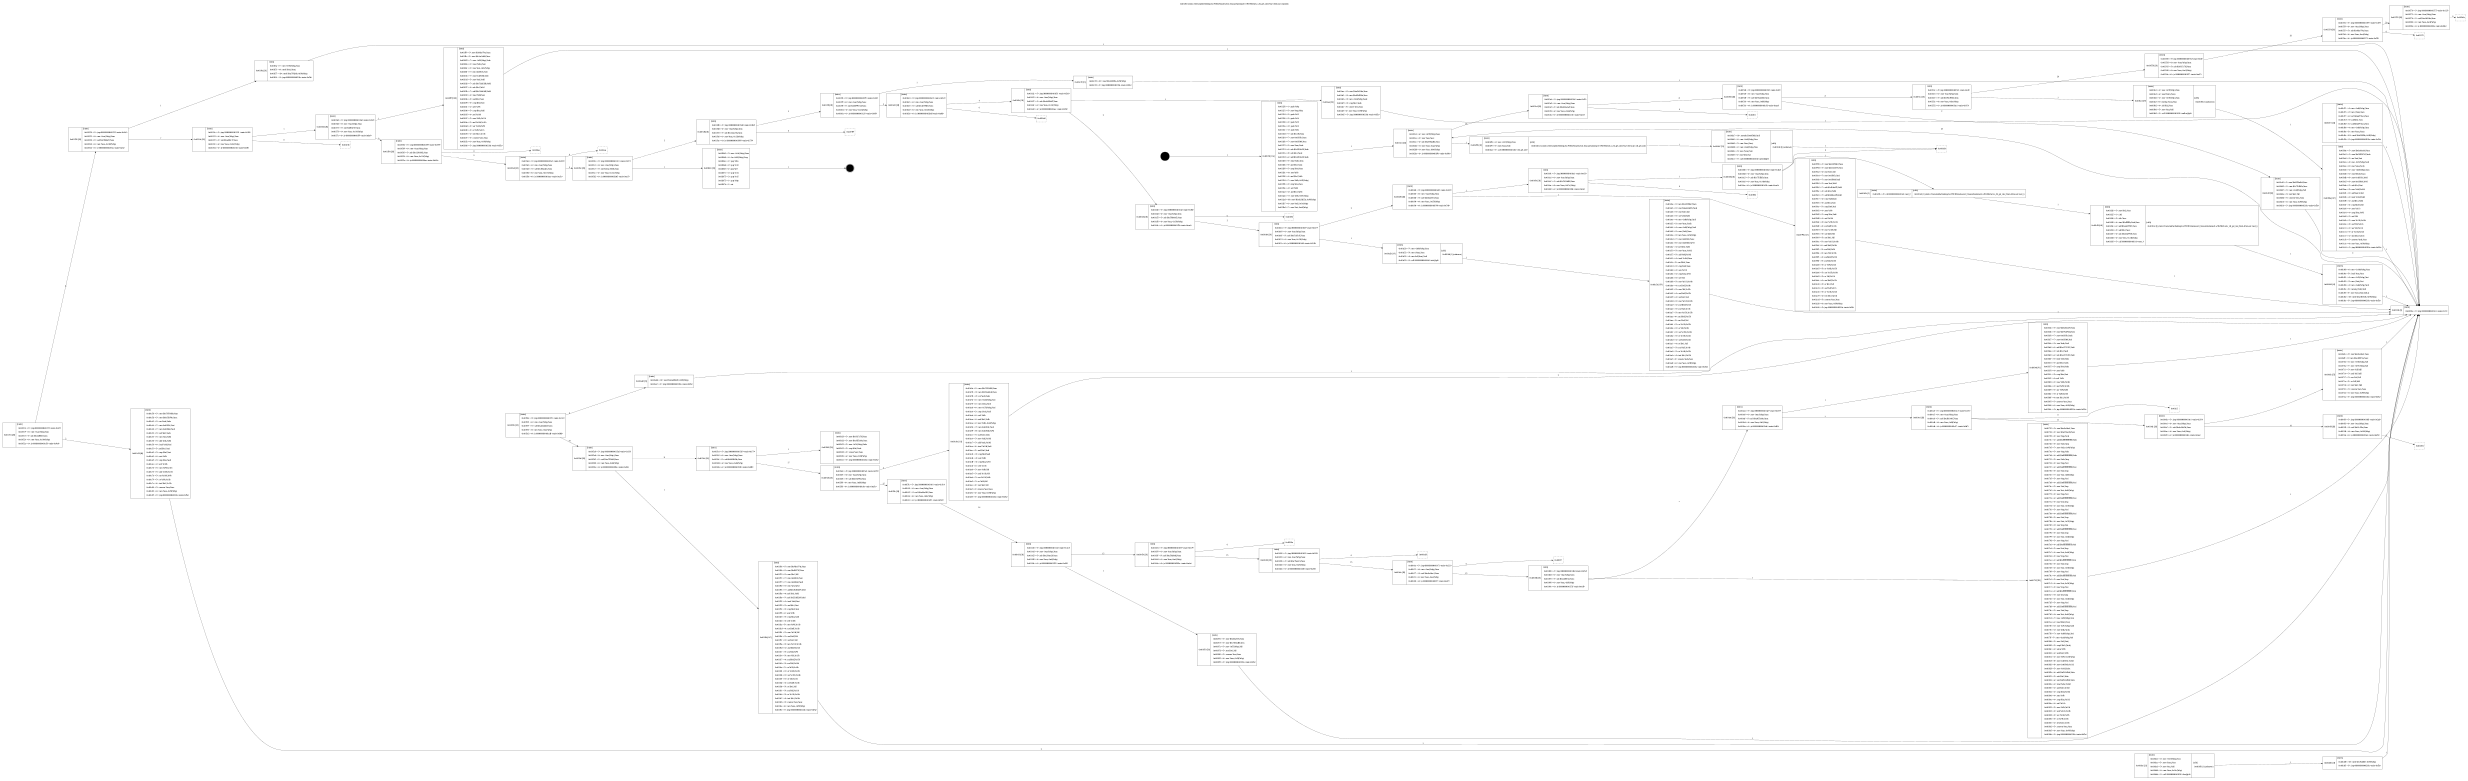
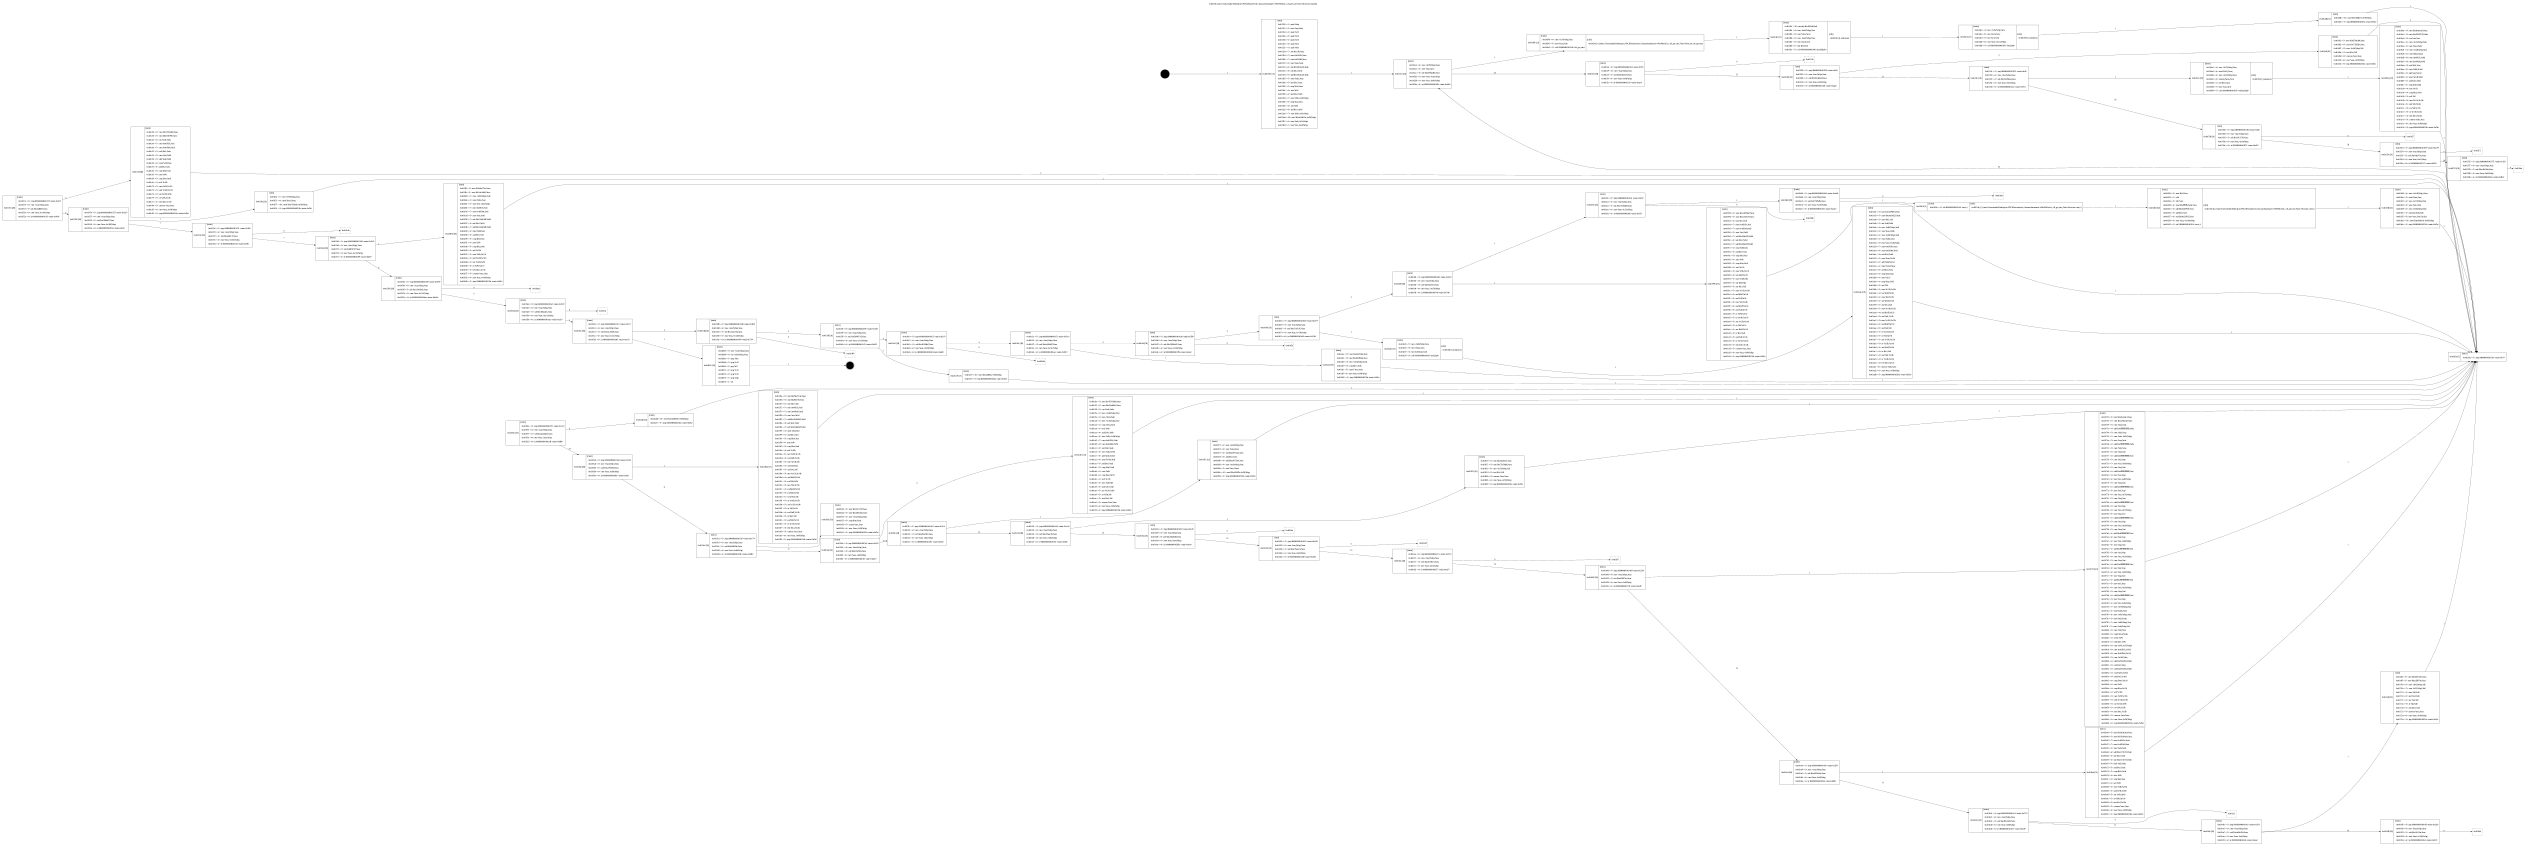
node "0x401f27": added
edge "0x401da7 [31]" -> "0x4016d4": now "0x401da7 [31]" -> "0x401dc6 [21]"
edge "0x4013fc [28]" -> "0x401d71 [42]": added, label "1"
